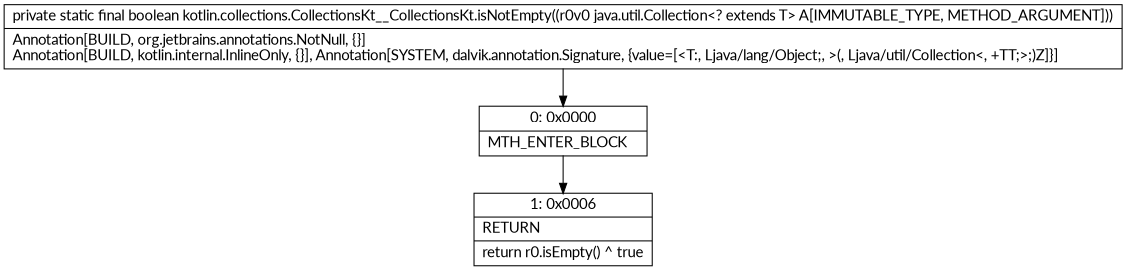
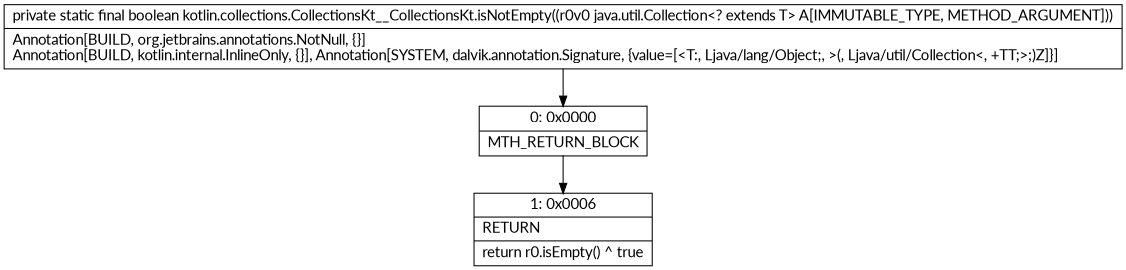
node "0: 0x0000": text "MTH_ENTER_BLOCK" -> "MTH_RETURN_BLOCK"
